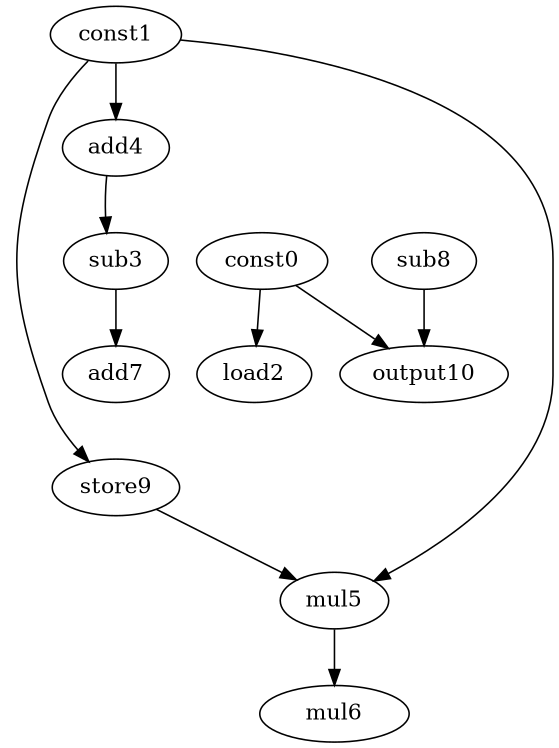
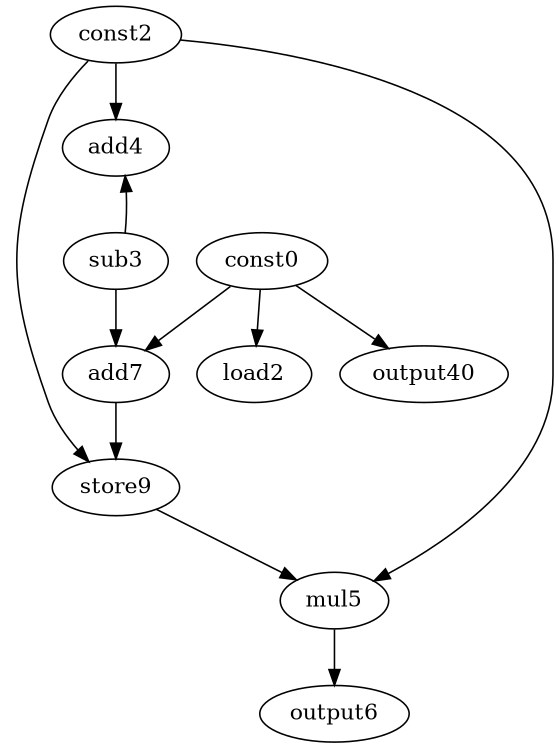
node "const1": label "const1" -> "const2"
edge "add4" -> "sub3": reversed
node "sub8": removed
edge "const0" -> "add7": added
node "output10": label "output10" -> "output40"
edge "add7" -> "store9": added
node "mul6": label "mul6" -> "output6"
